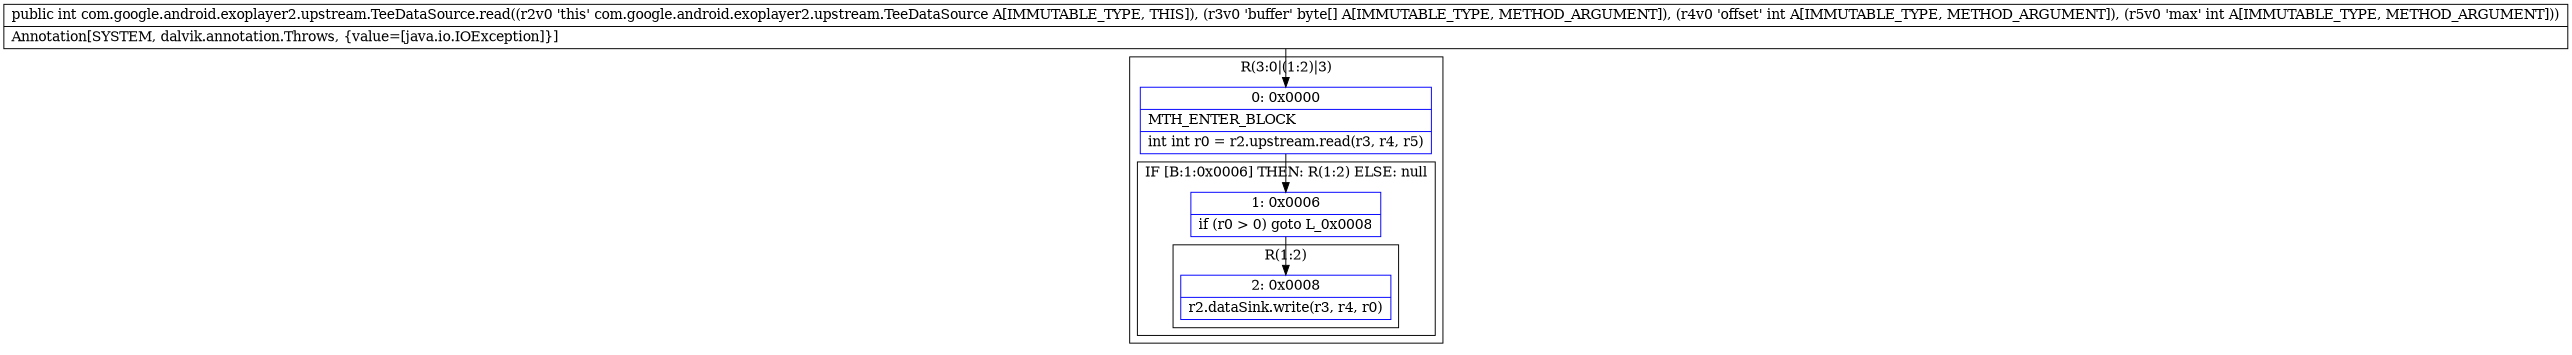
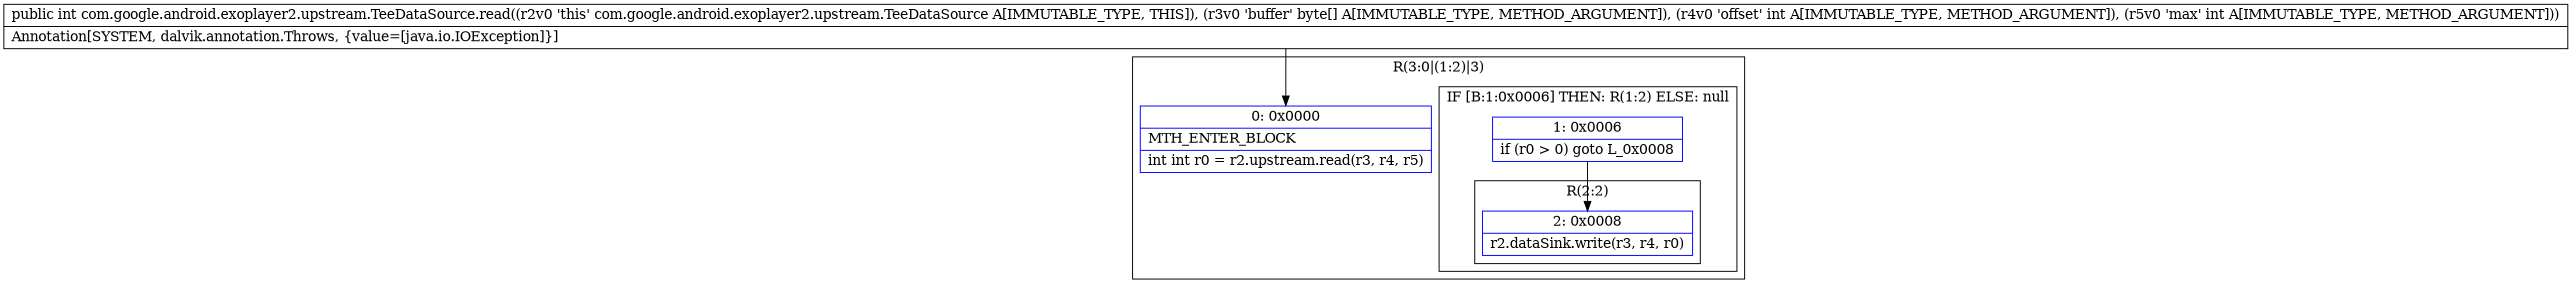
edge "0: 0x0000" -> "1: 0x0006": removed
cluster "R(1:2)": label "R(1:2)" -> "R(2:2)"
